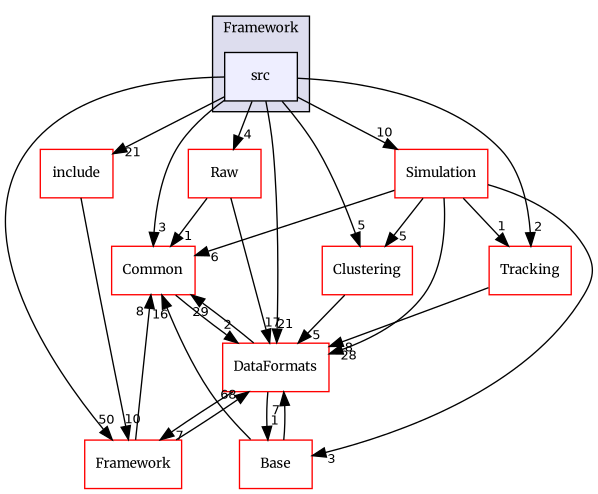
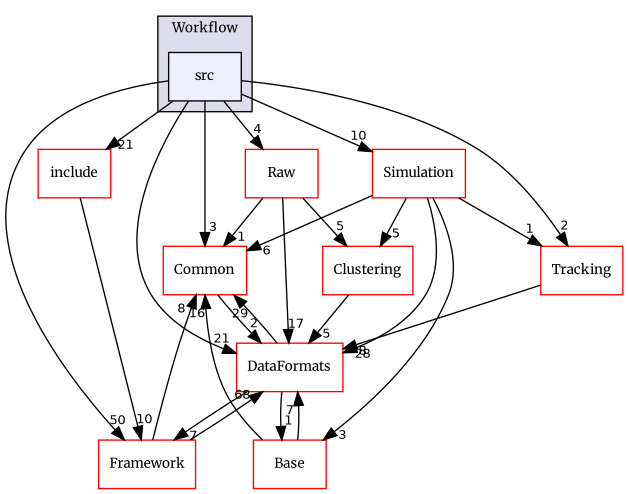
cluster "Framework": label "Framework" -> "Workflow"
edge "src" -> "Clustering": now "Raw" -> "Clustering"
